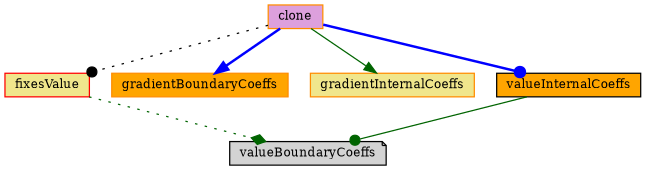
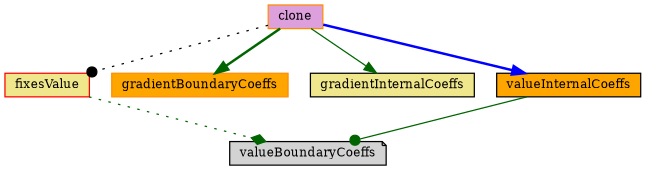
edge "clone" -> "gradientBoundaryCoeffs": color blue -> darkgreen
edge "clone" -> "valueInternalCoeffs": arrowhead dot -> normal
node "gradientInternalCoeffs": color darkorange -> black
